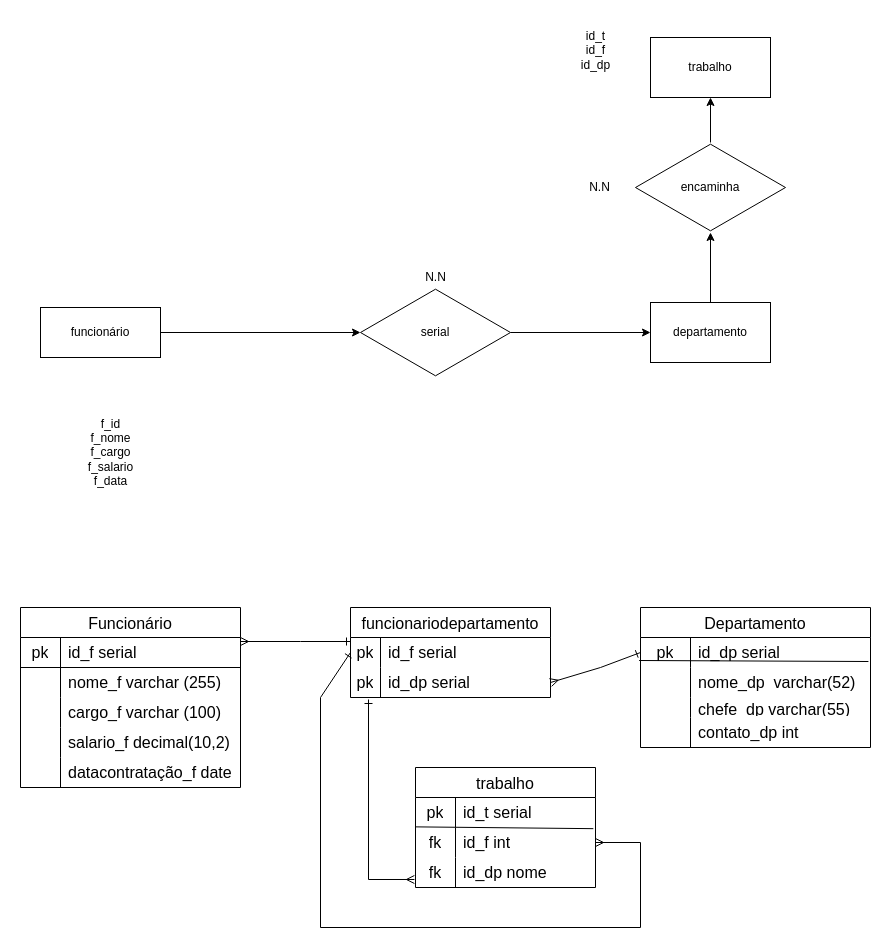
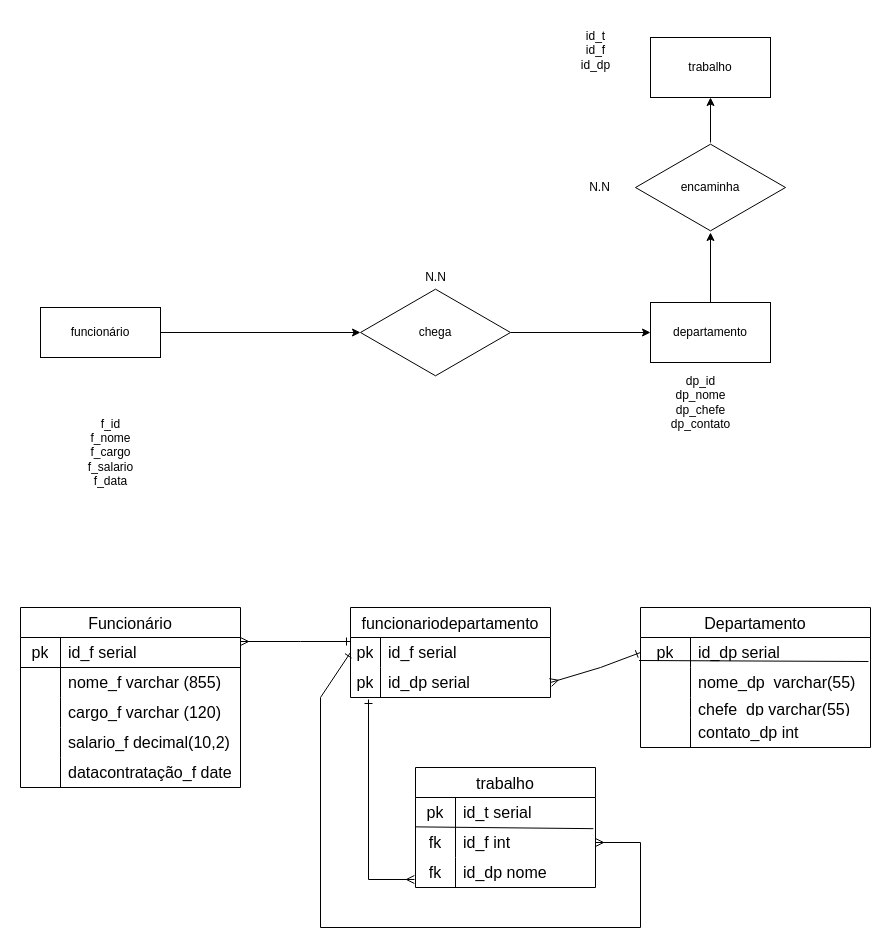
node "serial": label "serial" -> "chega"
node "dp_id dp_nome dp_chefe dp_contato": added
node "nome_f varchar (255)": label "nome_f varchar (255)" -> "nome_f varchar (855)"
node "nome_dp varchar(52)": label "nome_dp varchar(52)" -> "nome_dp varchar(55)"
node "cargo_f varchar (100)": label "cargo_f varchar (100)" -> "cargo_f varchar (120)"
